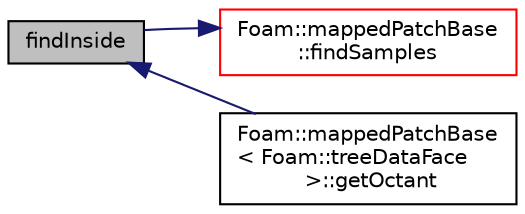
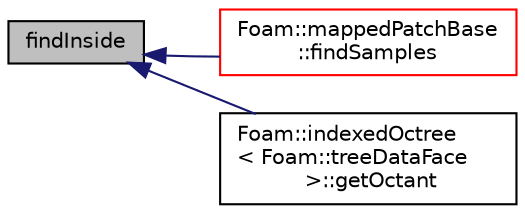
edge "findInside" -> "Foam::mappedPatchBase ::findSamples": reversed
node "Foam::mappedPatchBase < Foam::treeDataFace >::getOctant": label "Foam::mappedPatchBase < Foam::treeDataFace >::getOctant" -> "Foam::indexedOctree < Foam::treeDataFace >::getOctant"
